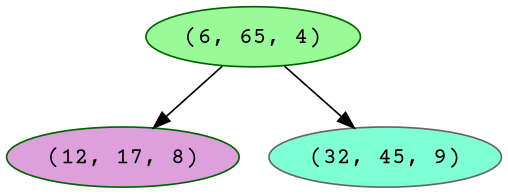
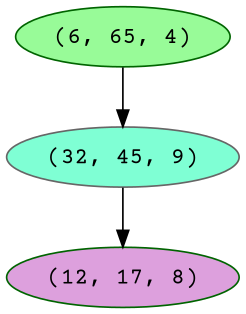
edge "(6, 65, 4)" -> "(12, 17, 8)": now "(32, 45, 9)" -> "(12, 17, 8)"
